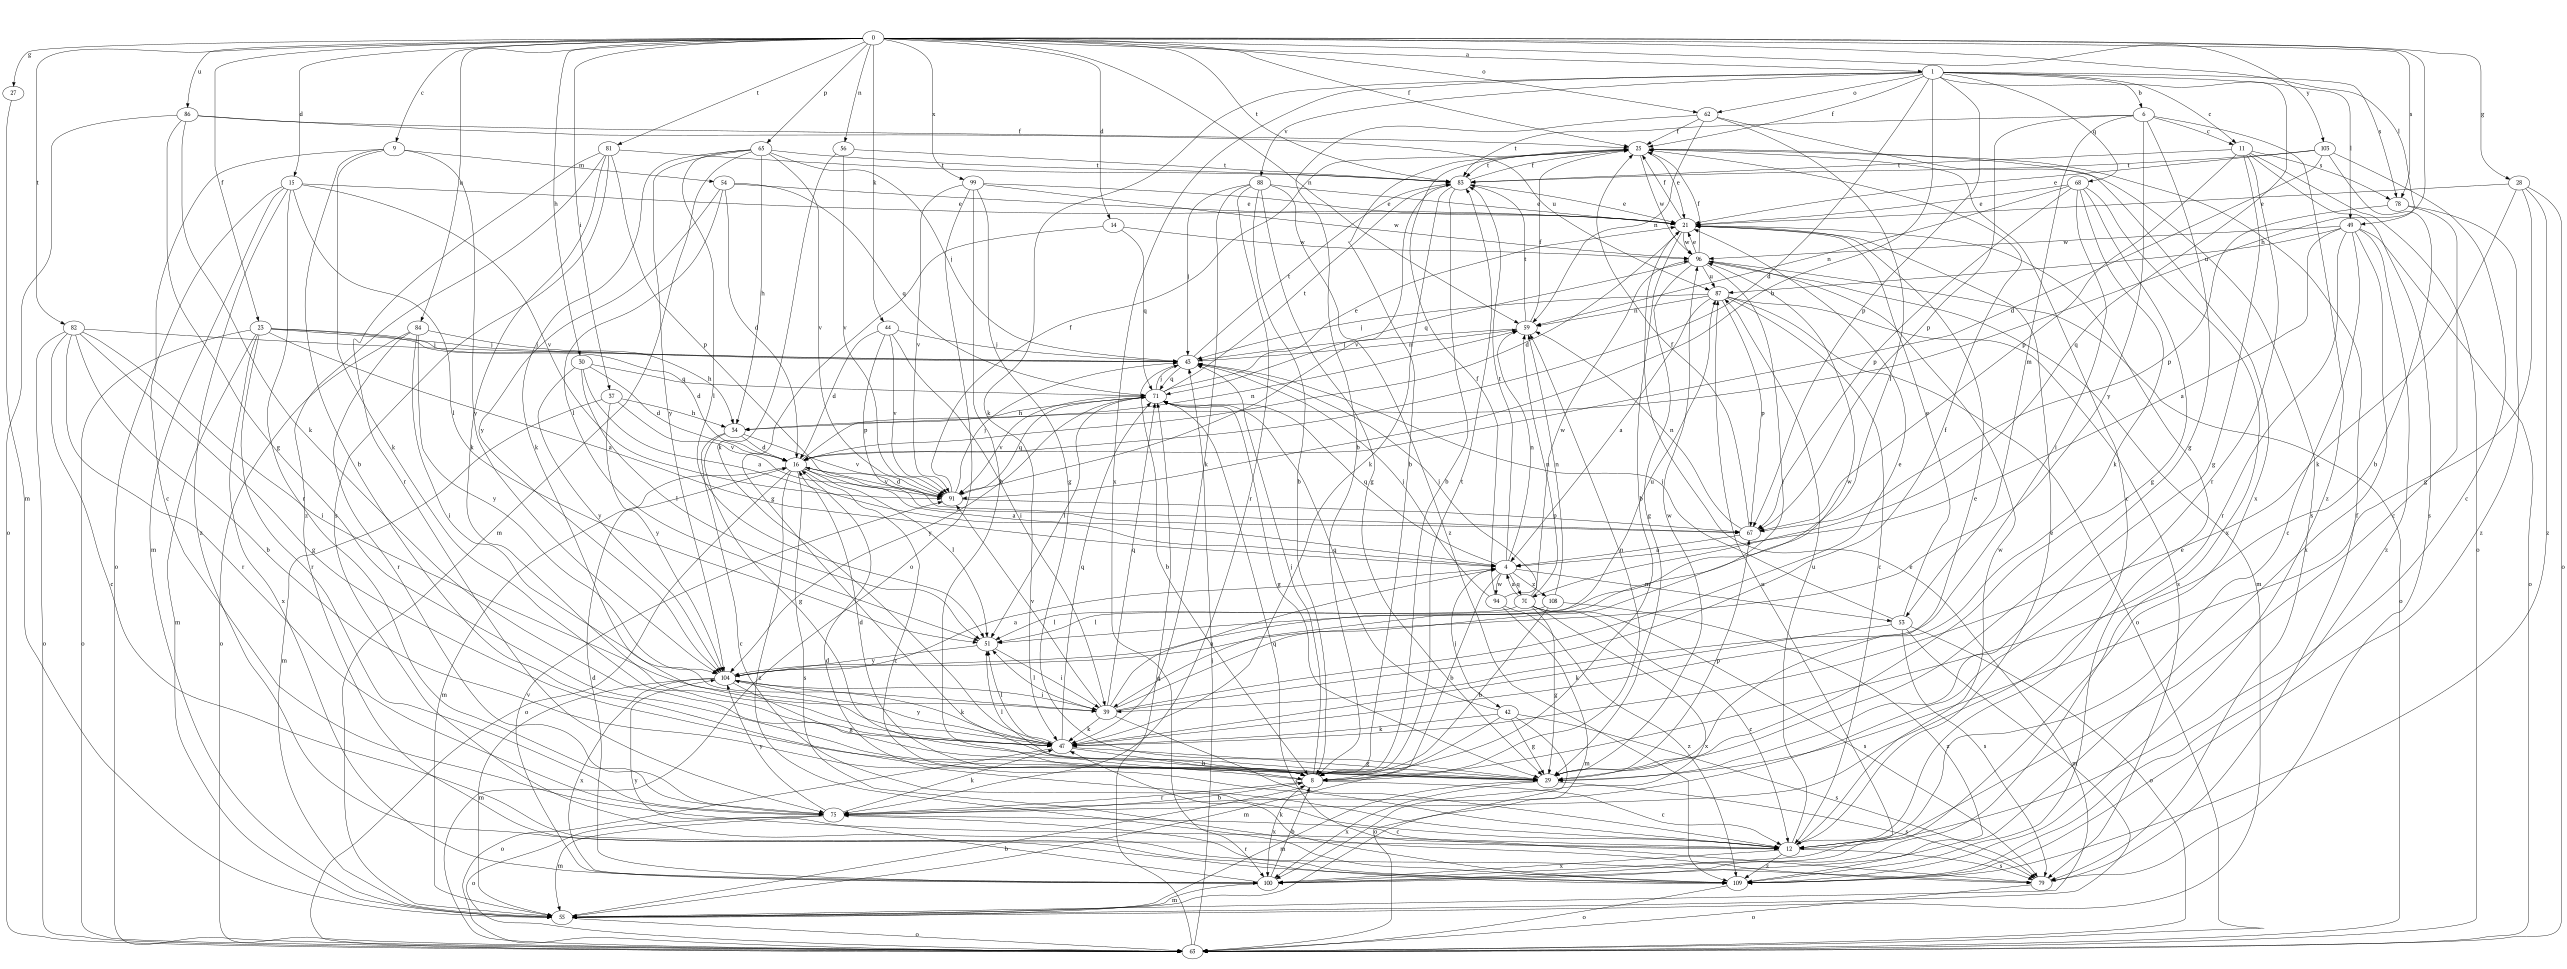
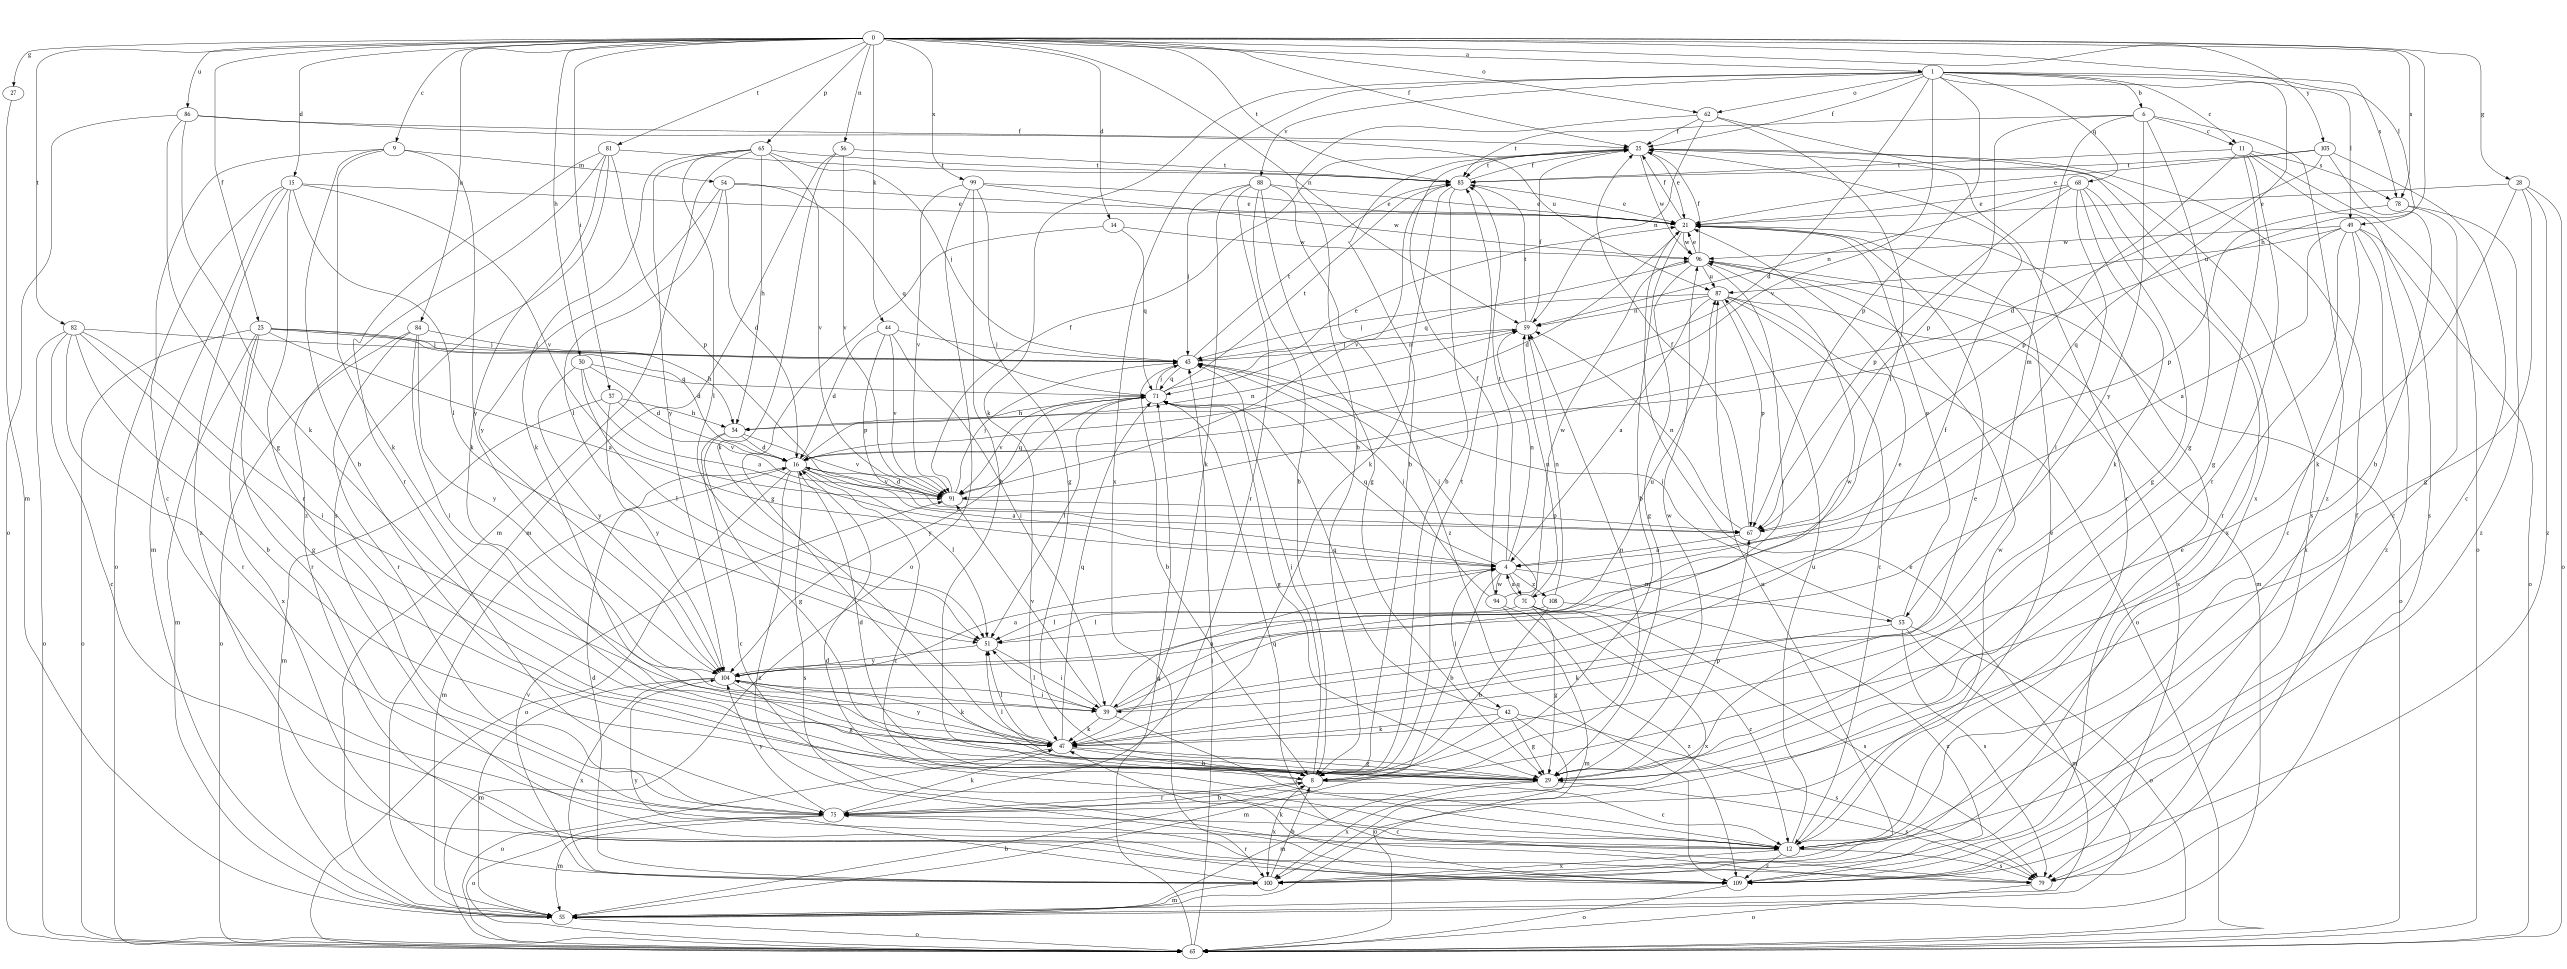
edge "1" -> "91": label "b" -> "v"
edge "56" -> "55": added, label "m"
edge "39" -> "71": removed, label "q"
